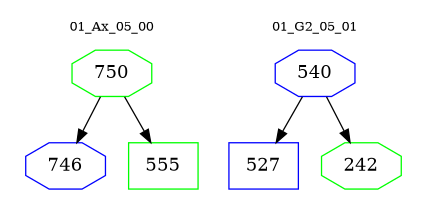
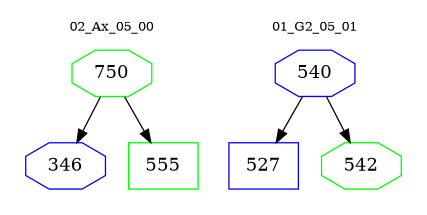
cluster "01_Ax_05_00": label "01_Ax_05_00" -> "02_Ax_05_00"
node "746": label "746" -> "346"
node "242": label "242" -> "542"
